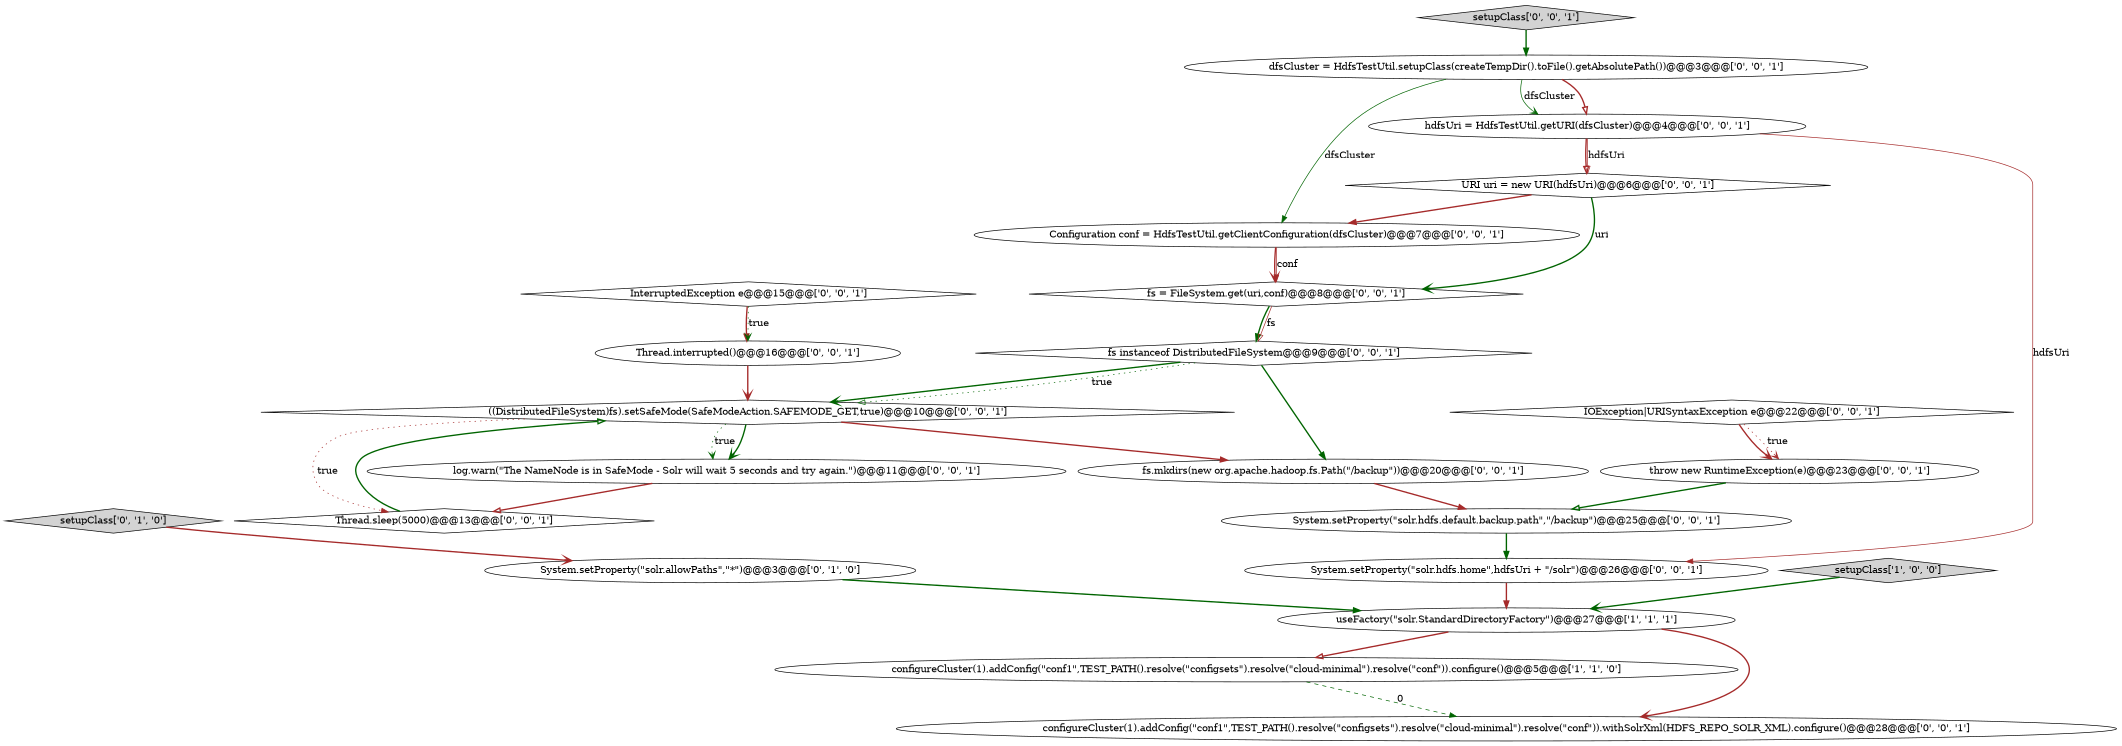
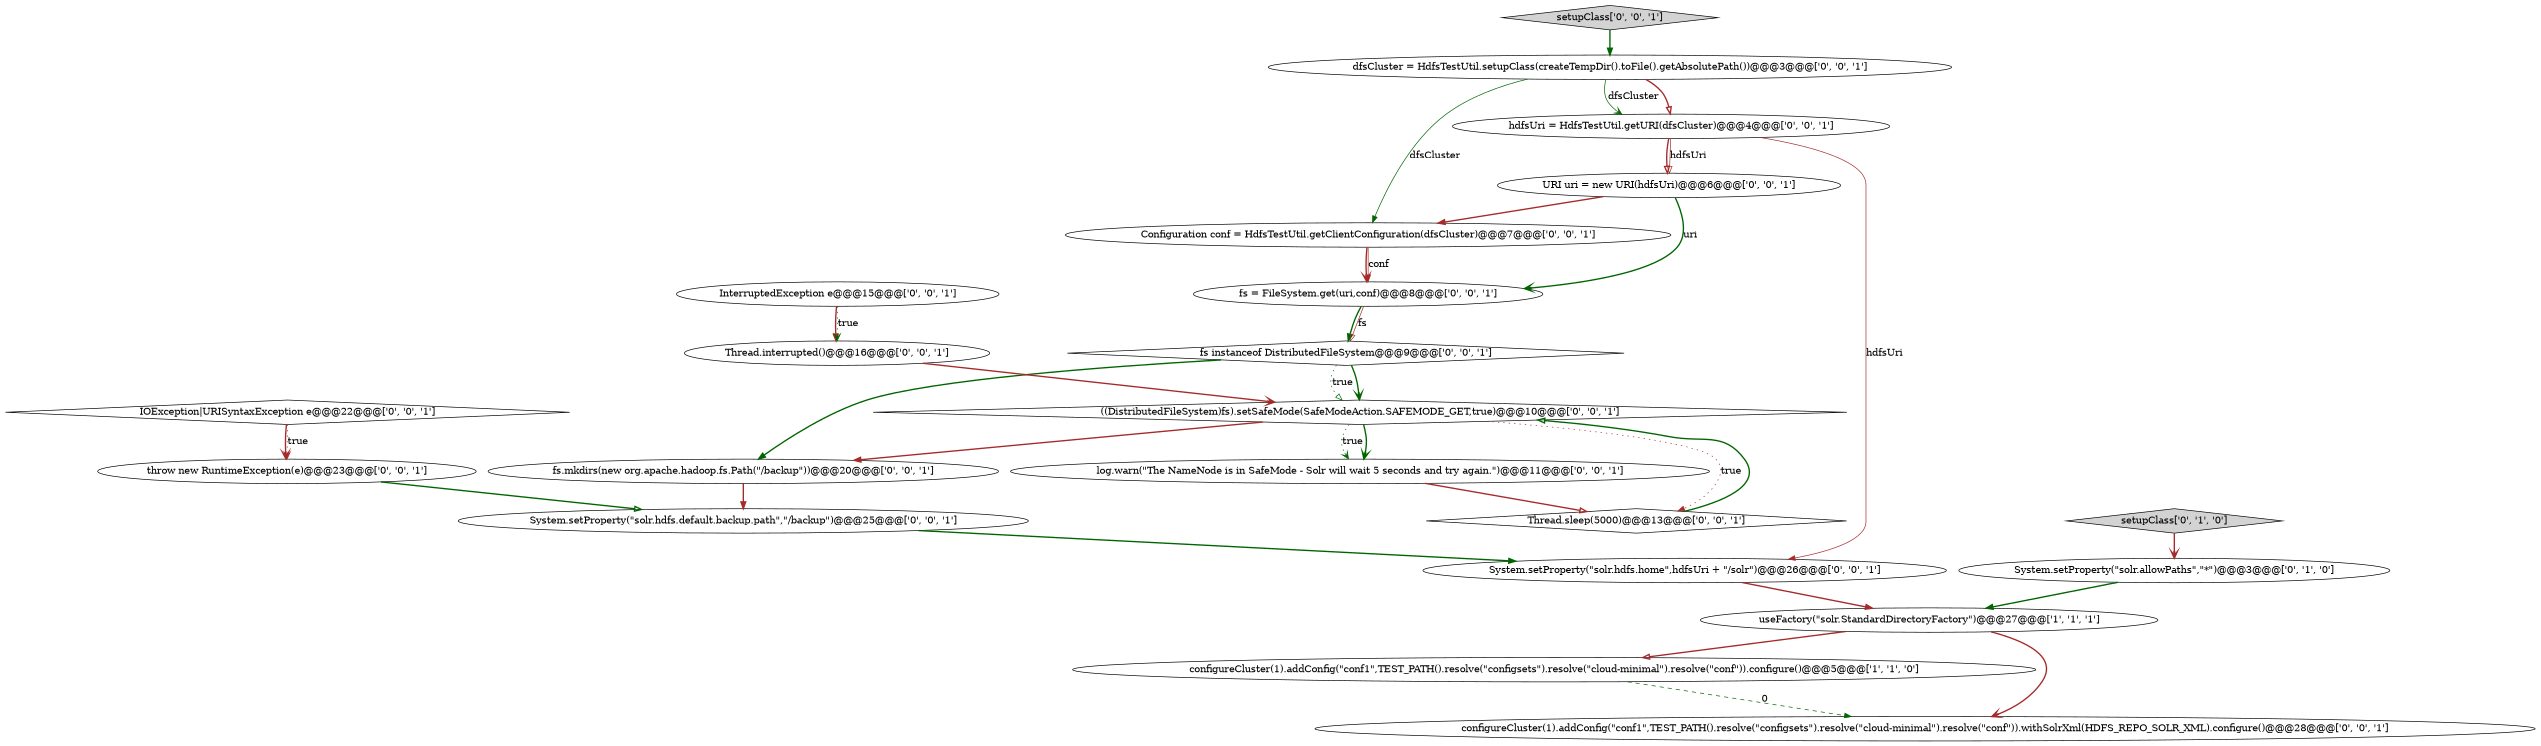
node "URI uri = new URI(hdfsUri)@@@6@@@['0', '0', '1']": shape diamond -> ellipse
node "InterruptedException e@@@15@@@['0', '0', '1']": shape diamond -> ellipse
node "fs = FileSystem.get(uri,conf)@@@8@@@['0', '0', '1']": shape diamond -> ellipse
node "setupClass['1', '0', '0']": removed
